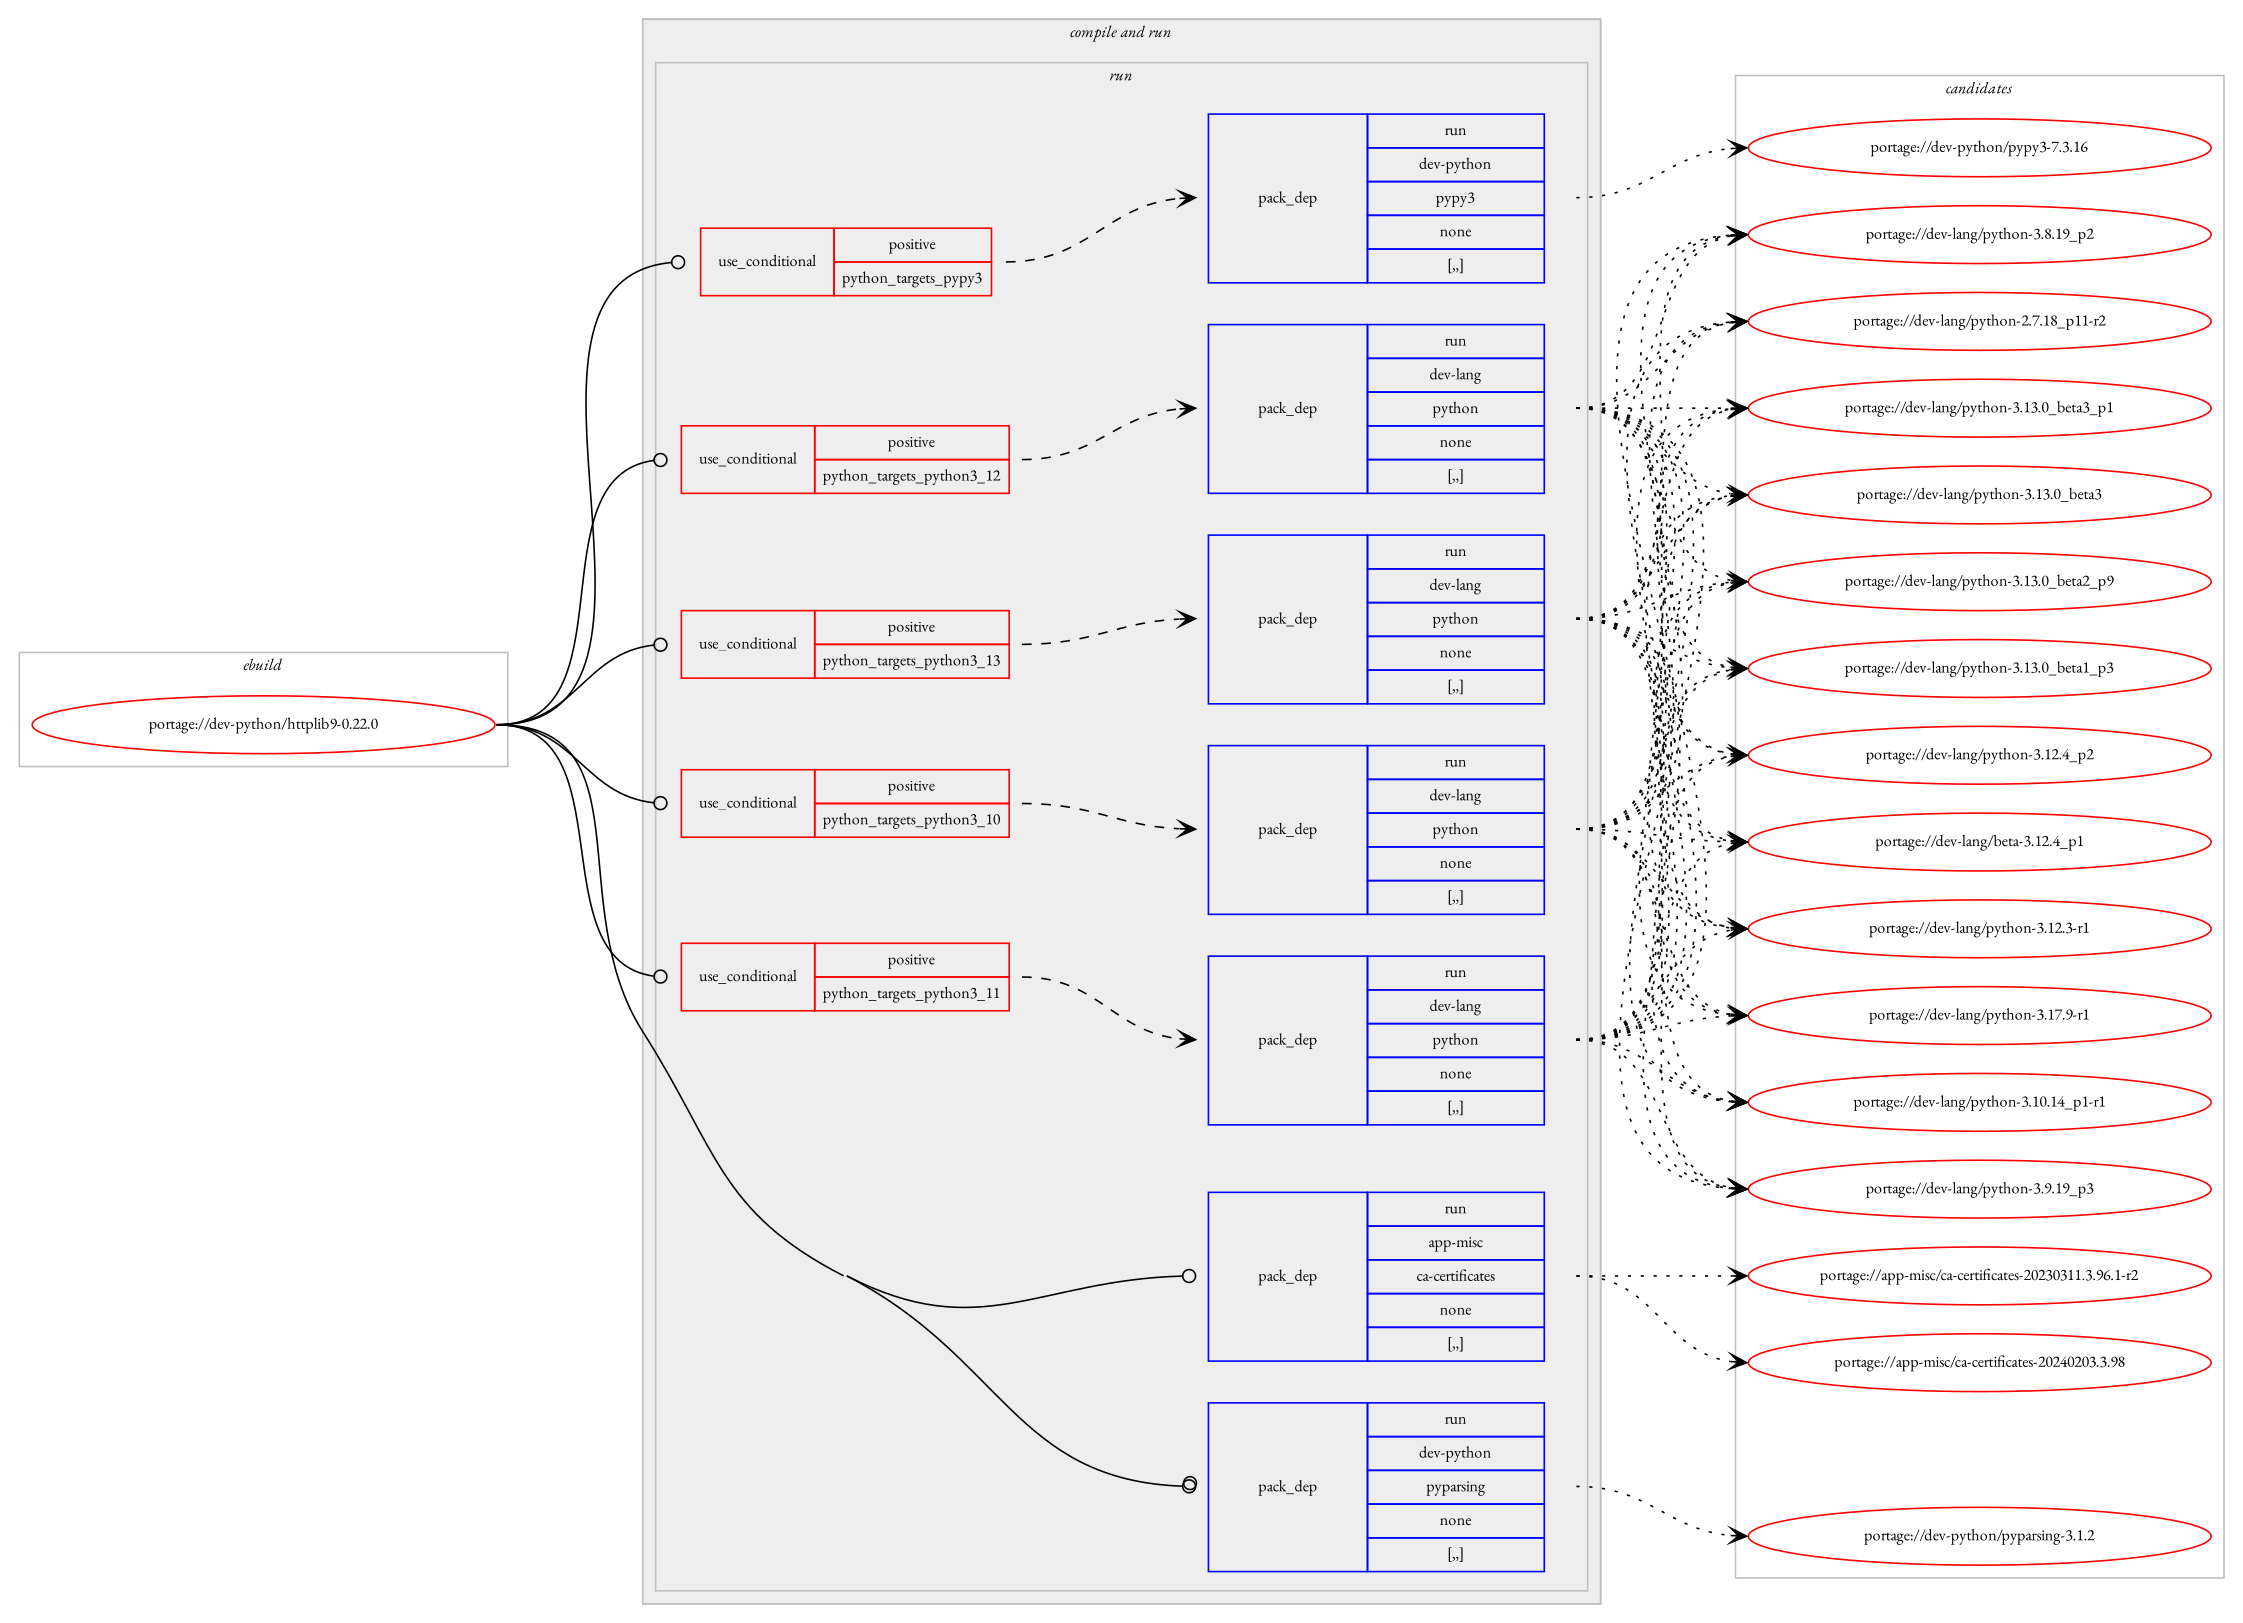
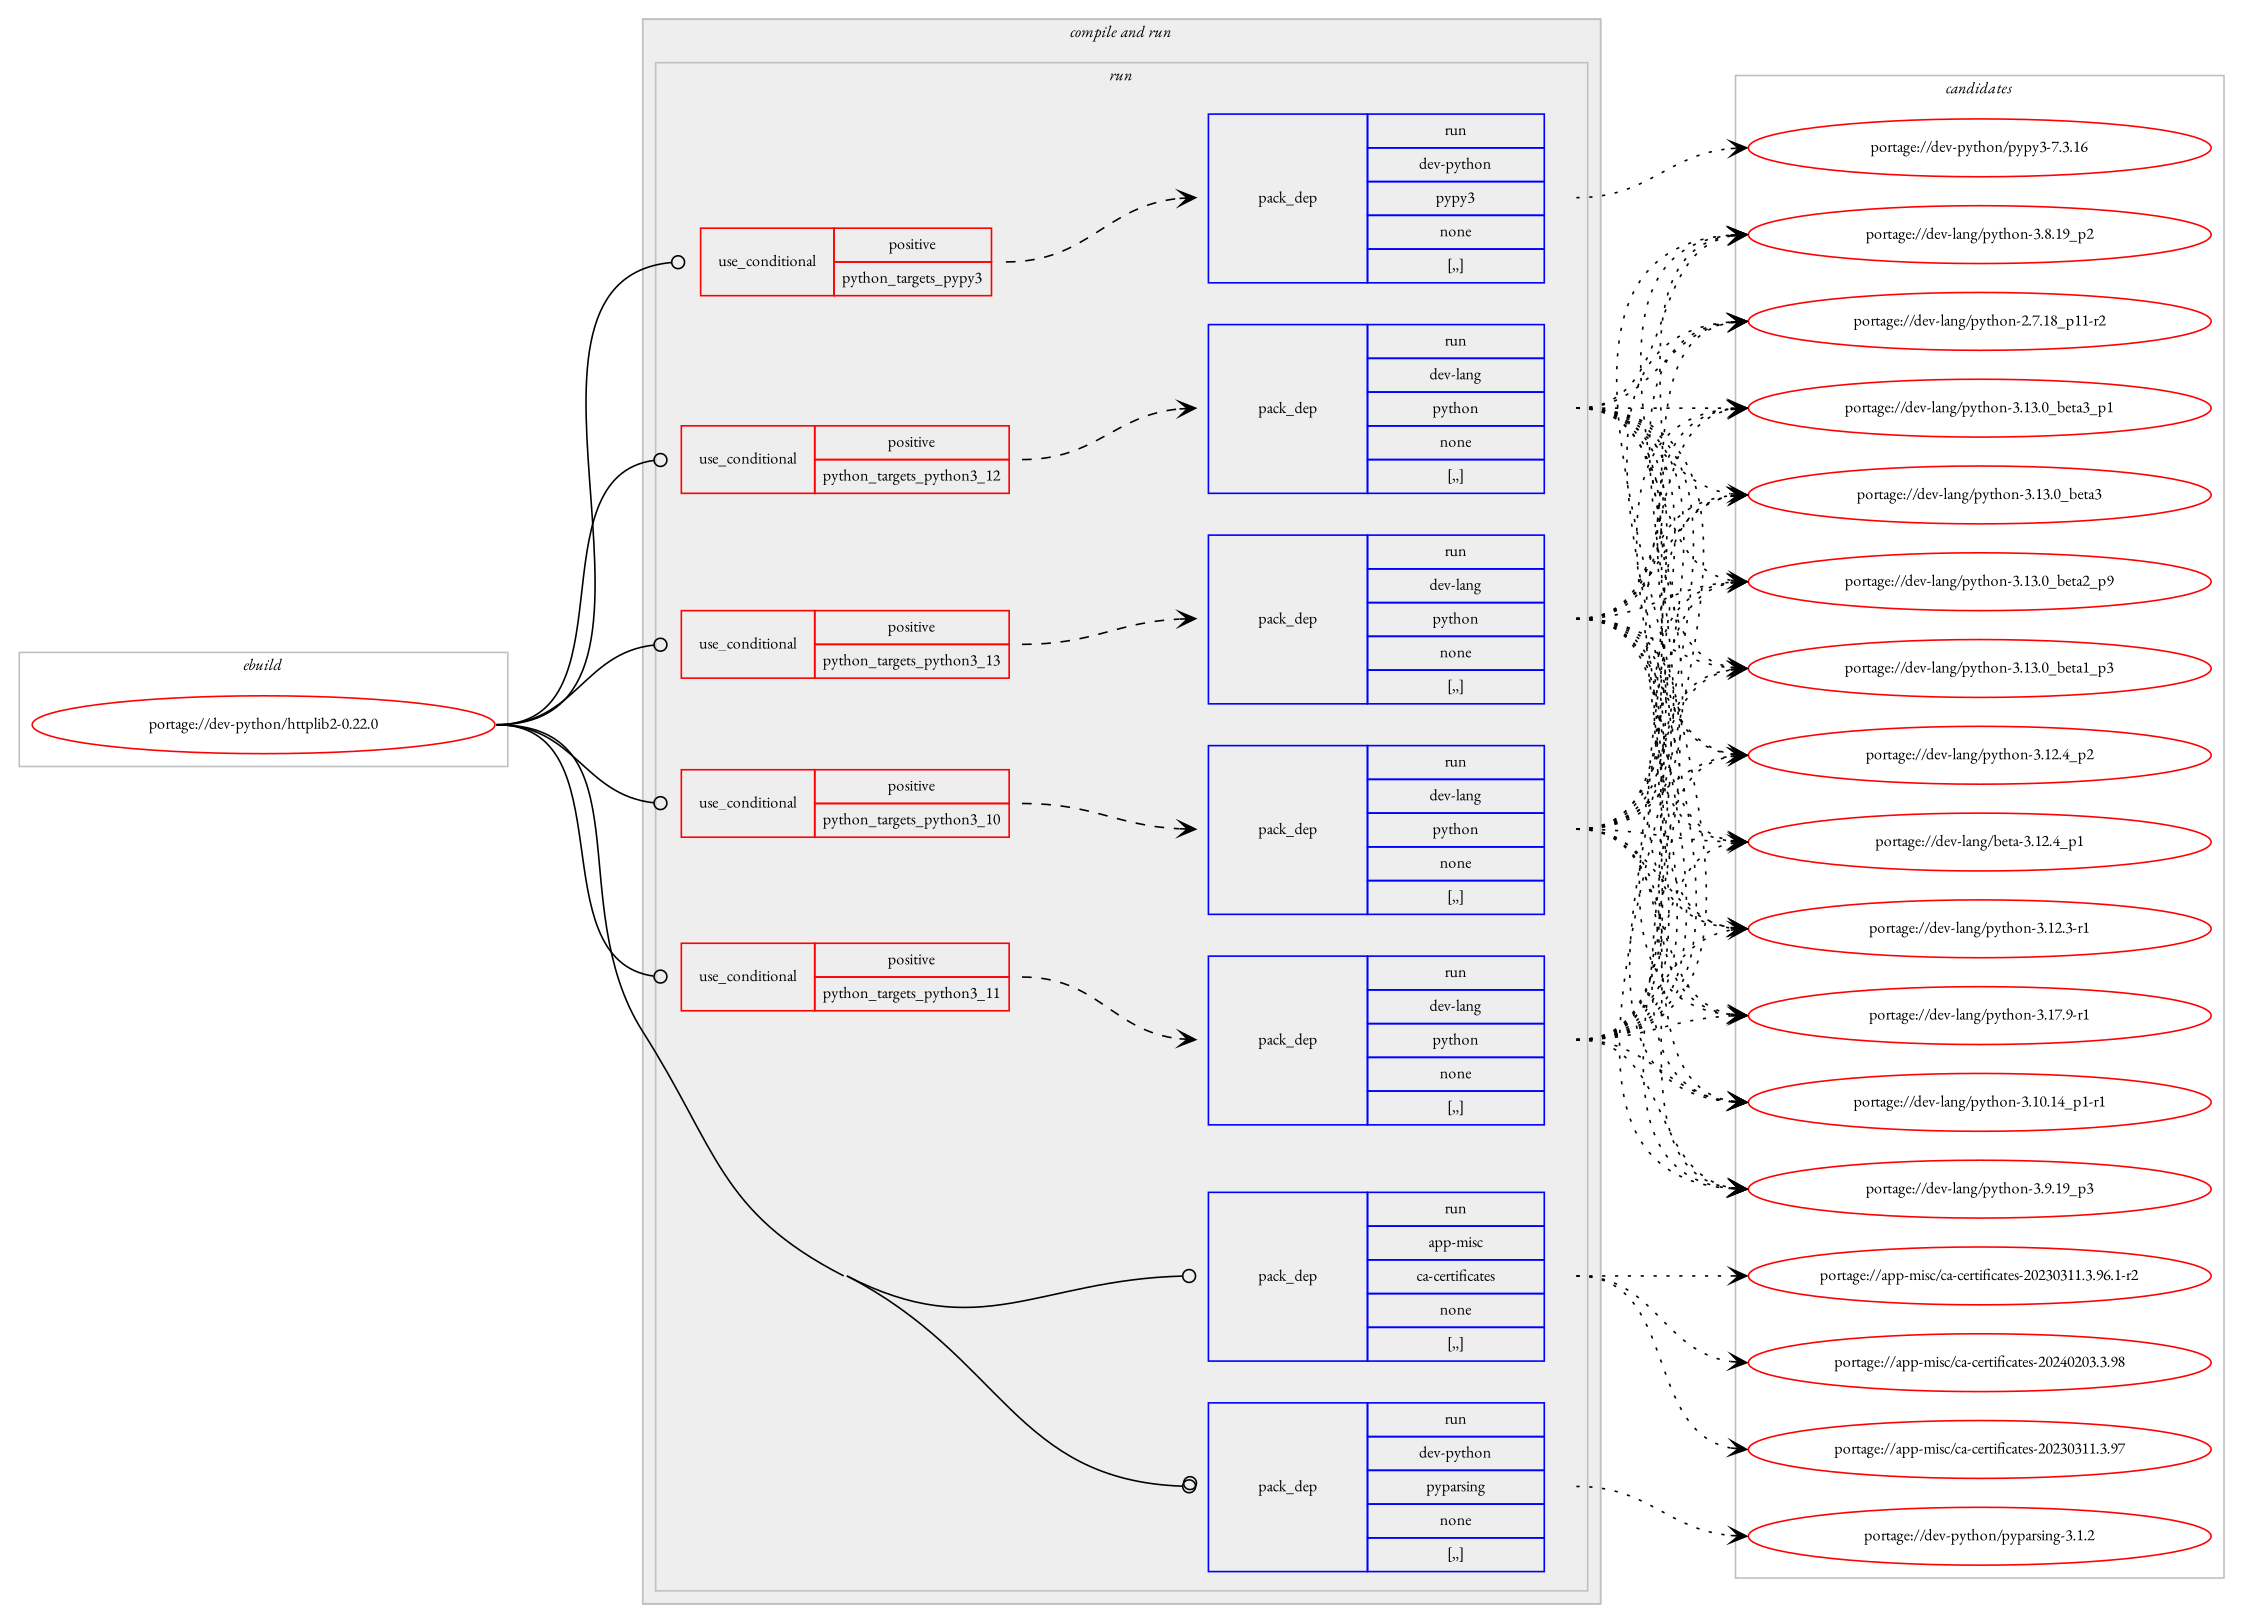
node "portage://dev-python/httplib9-0.22.0": label "portage://dev-python/httplib9-0.22.0" -> "portage://dev-python/httplib2-0.22.0"
node "portage://app-misc/ca-certificates-20230311.3.97": added
